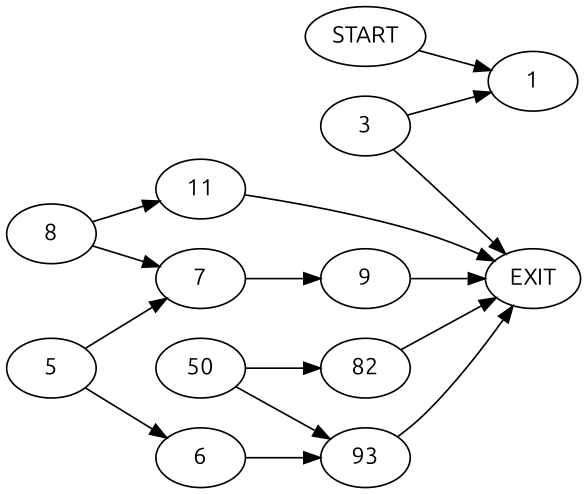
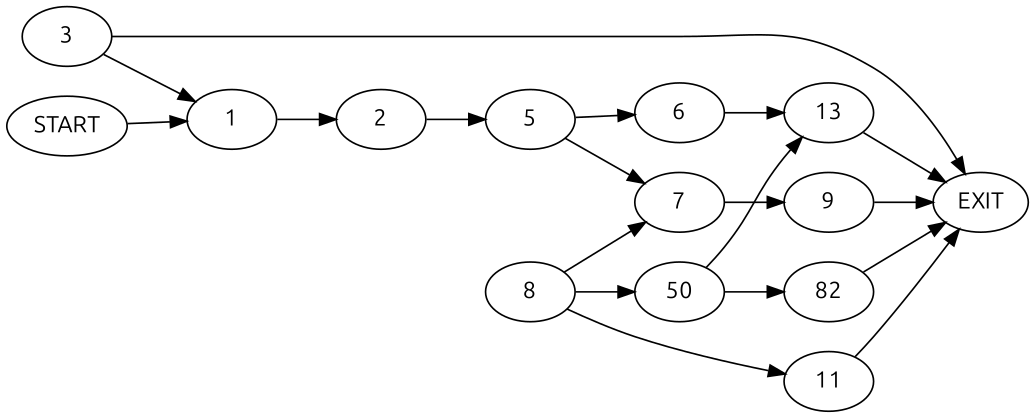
node "2": added
edge "8" -> "50": added
node "93": label "93" -> "13"
